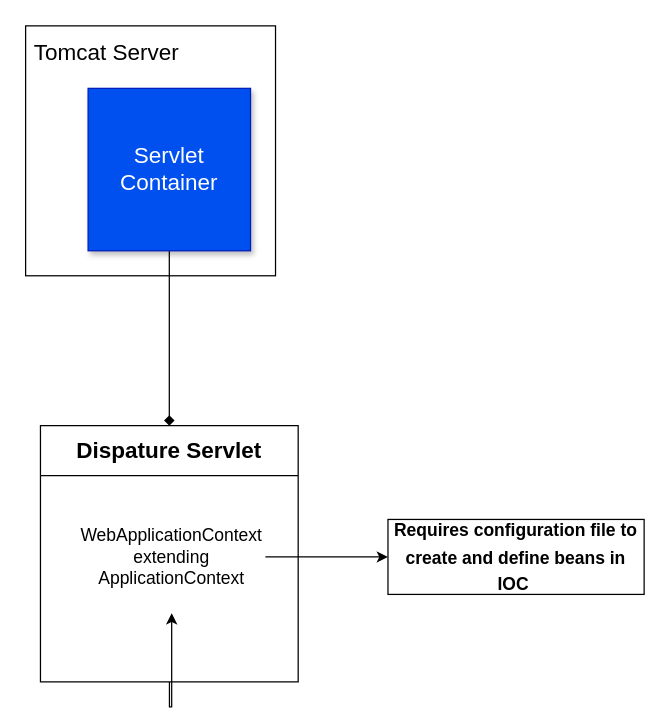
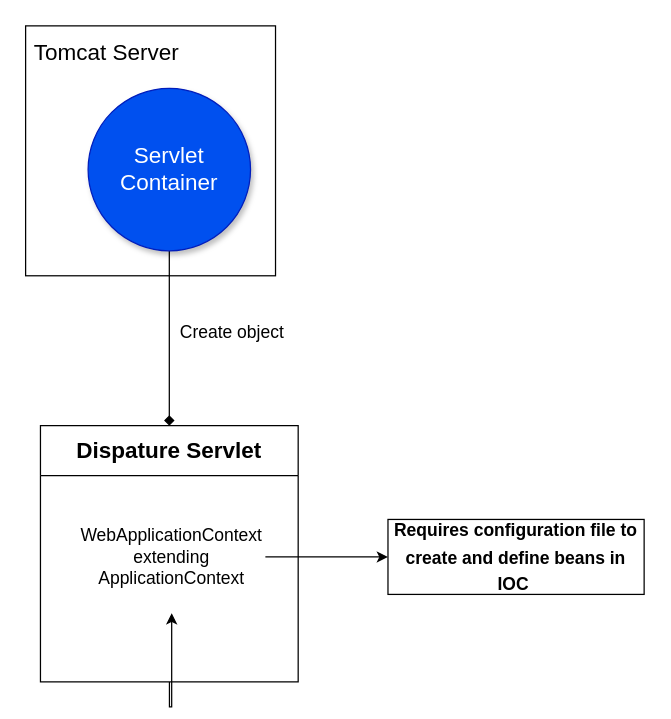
node "Servlet Container": shape rectangle -> ellipse
node "Create object": added
